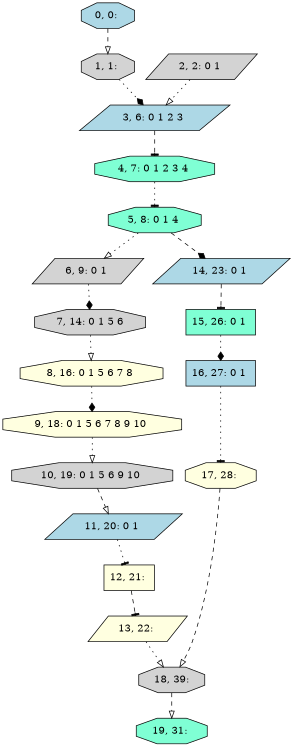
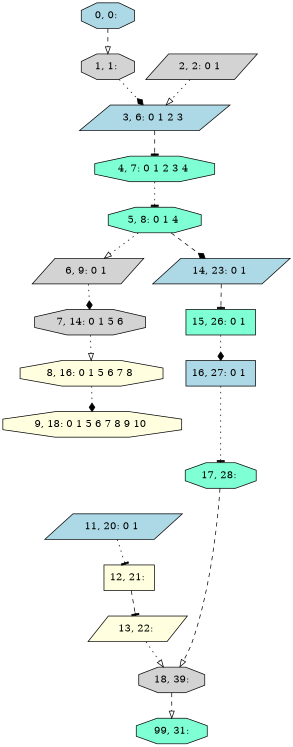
node "10, 19: 0 1 5 6 9 10": removed
node "17, 28:": fillcolor lightyellow -> aquamarine
node "19, 31:": label "19, 31:" -> "99, 31:"
